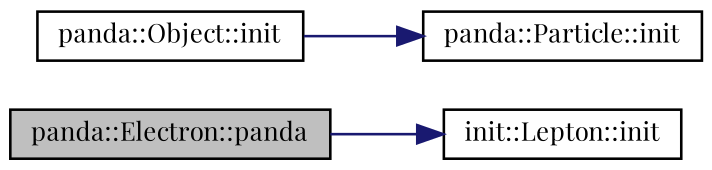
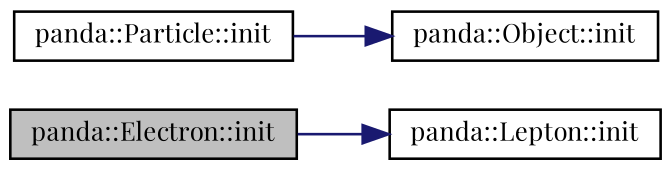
edge "panda::Object::init" -> "panda::Particle::init": reversed
node "panda::Electron::panda": label "panda::Electron::panda" -> "panda::Electron::init"
node "init::Lepton::init": label "init::Lepton::init" -> "panda::Lepton::init"
